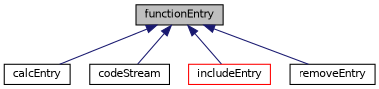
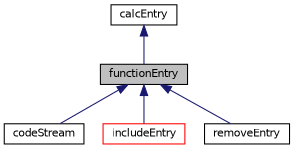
edge "calcEntry" -> "functionEntry": reversed
